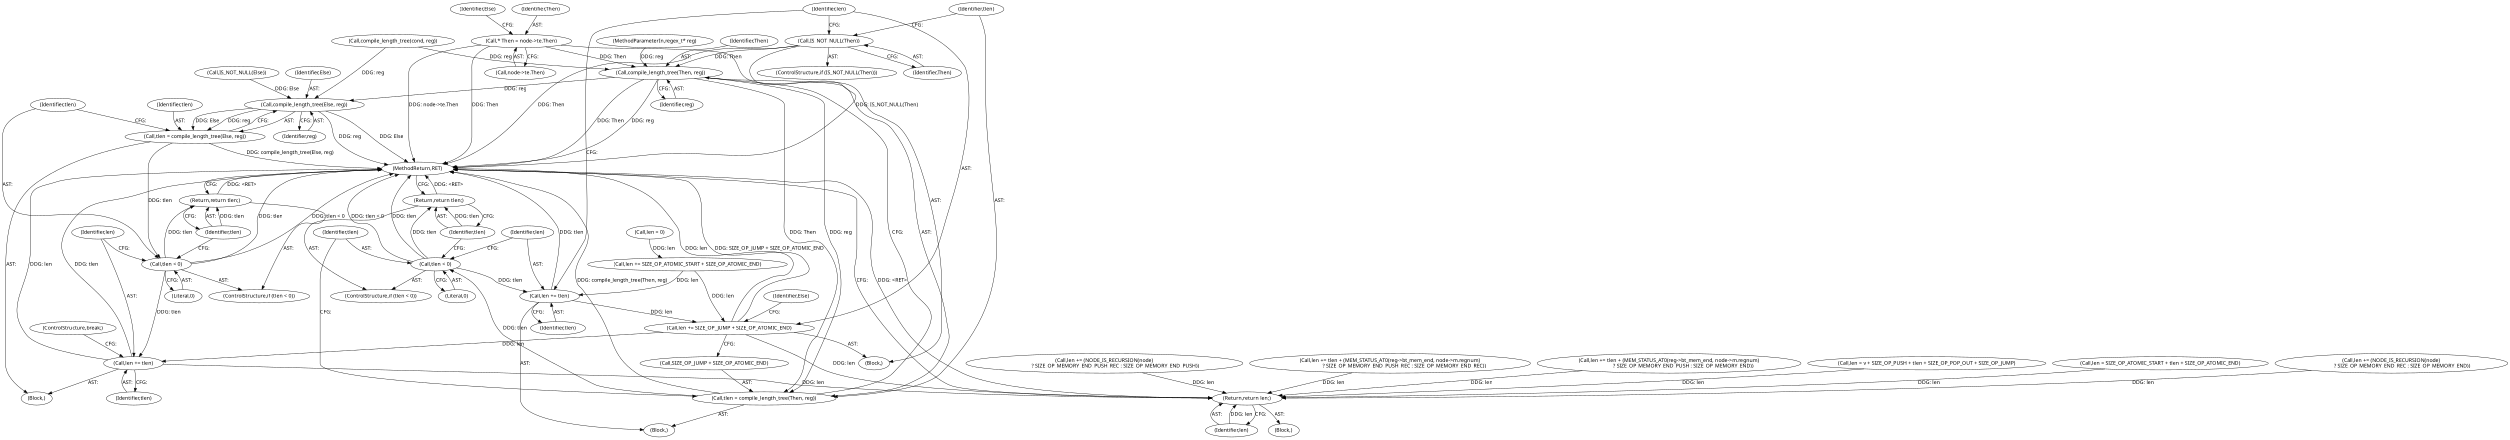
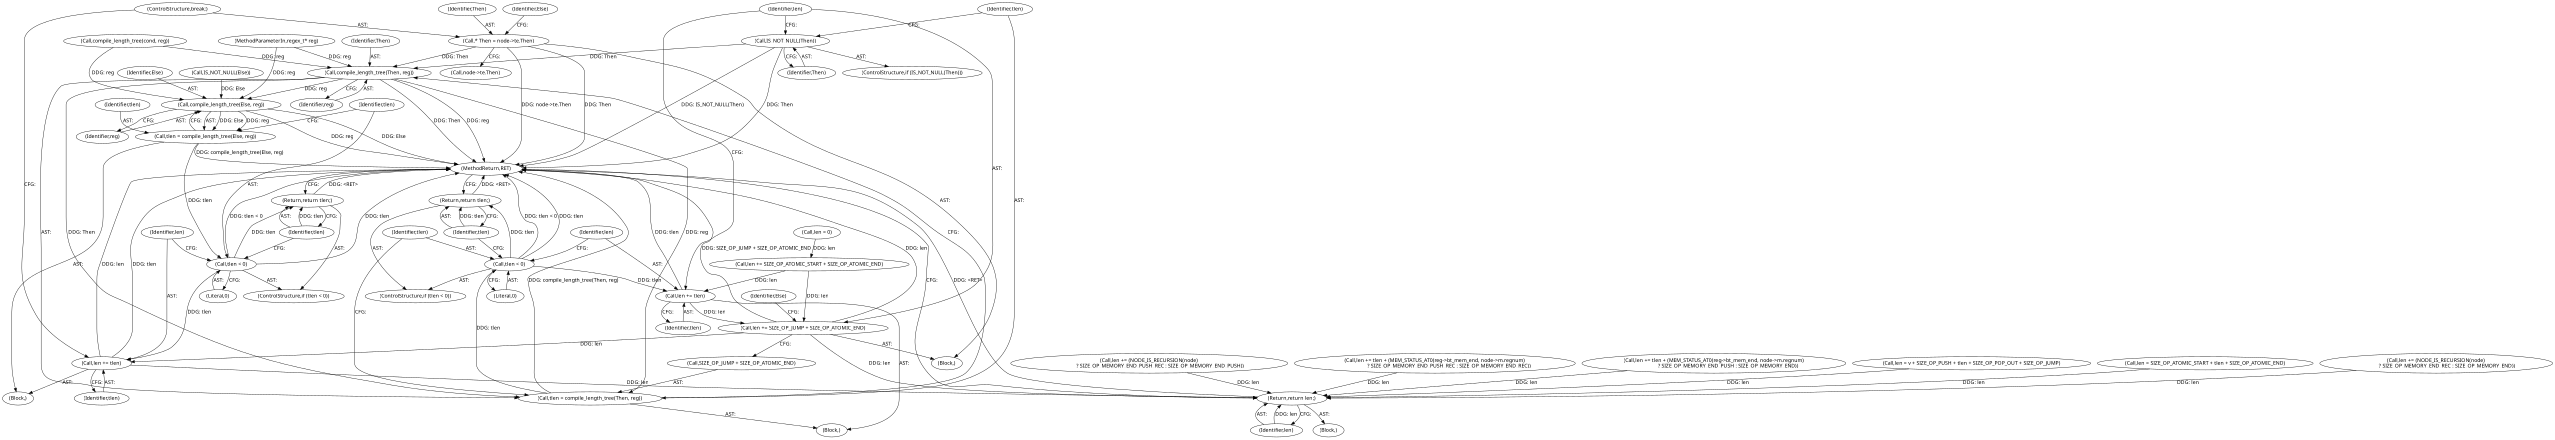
edge "(Call,node->te.Then)" -> "(Call,* Then = node->te.Then)": now "(ControlStructure,break;)" -> "(Call,* Then = node->te.Then)"
edge "(MethodParameterIn,regex_t* reg)" -> "(Call,compile_length_tree(Else, reg))": added, label "DDG: reg"
